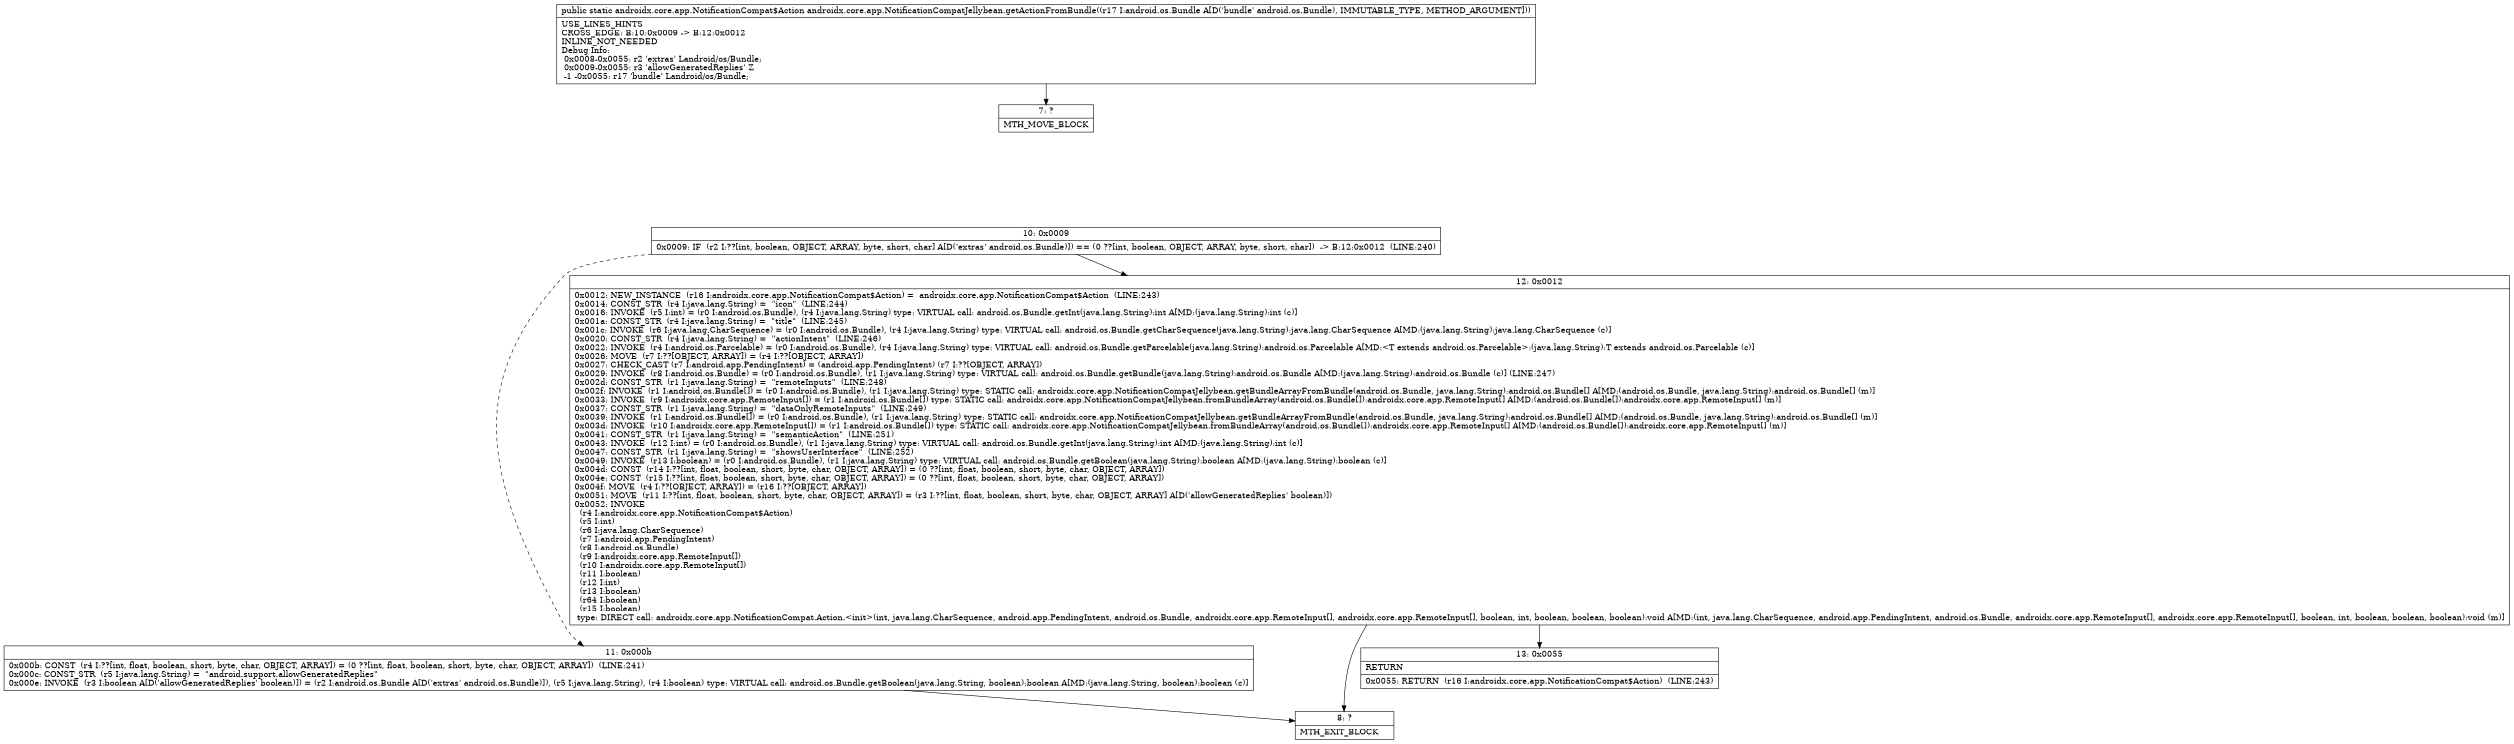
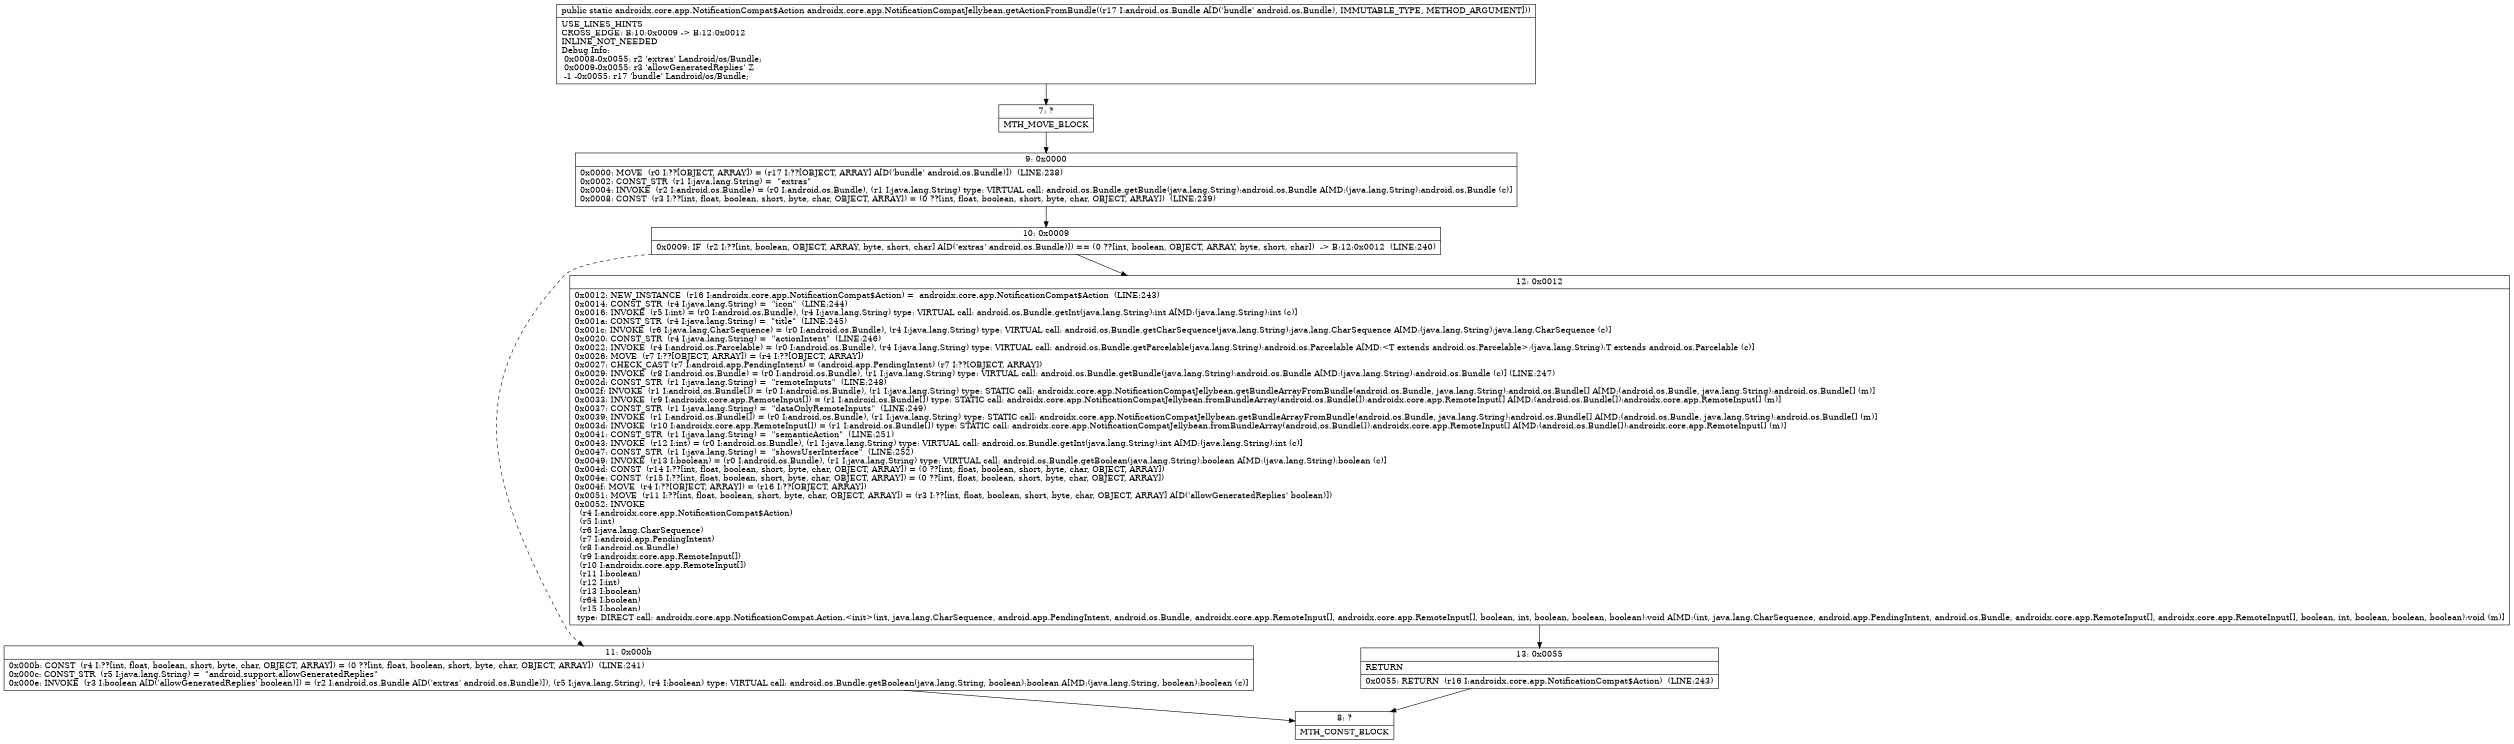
node "9: 0x0000": added
edge "12: 0x0012" -> "8: ?": now "13: 0x0055" -> "8: ?"
node "8: ?": text "MTH_EXIT_BLOCK" -> "MTH_CONST_BLOCK"
